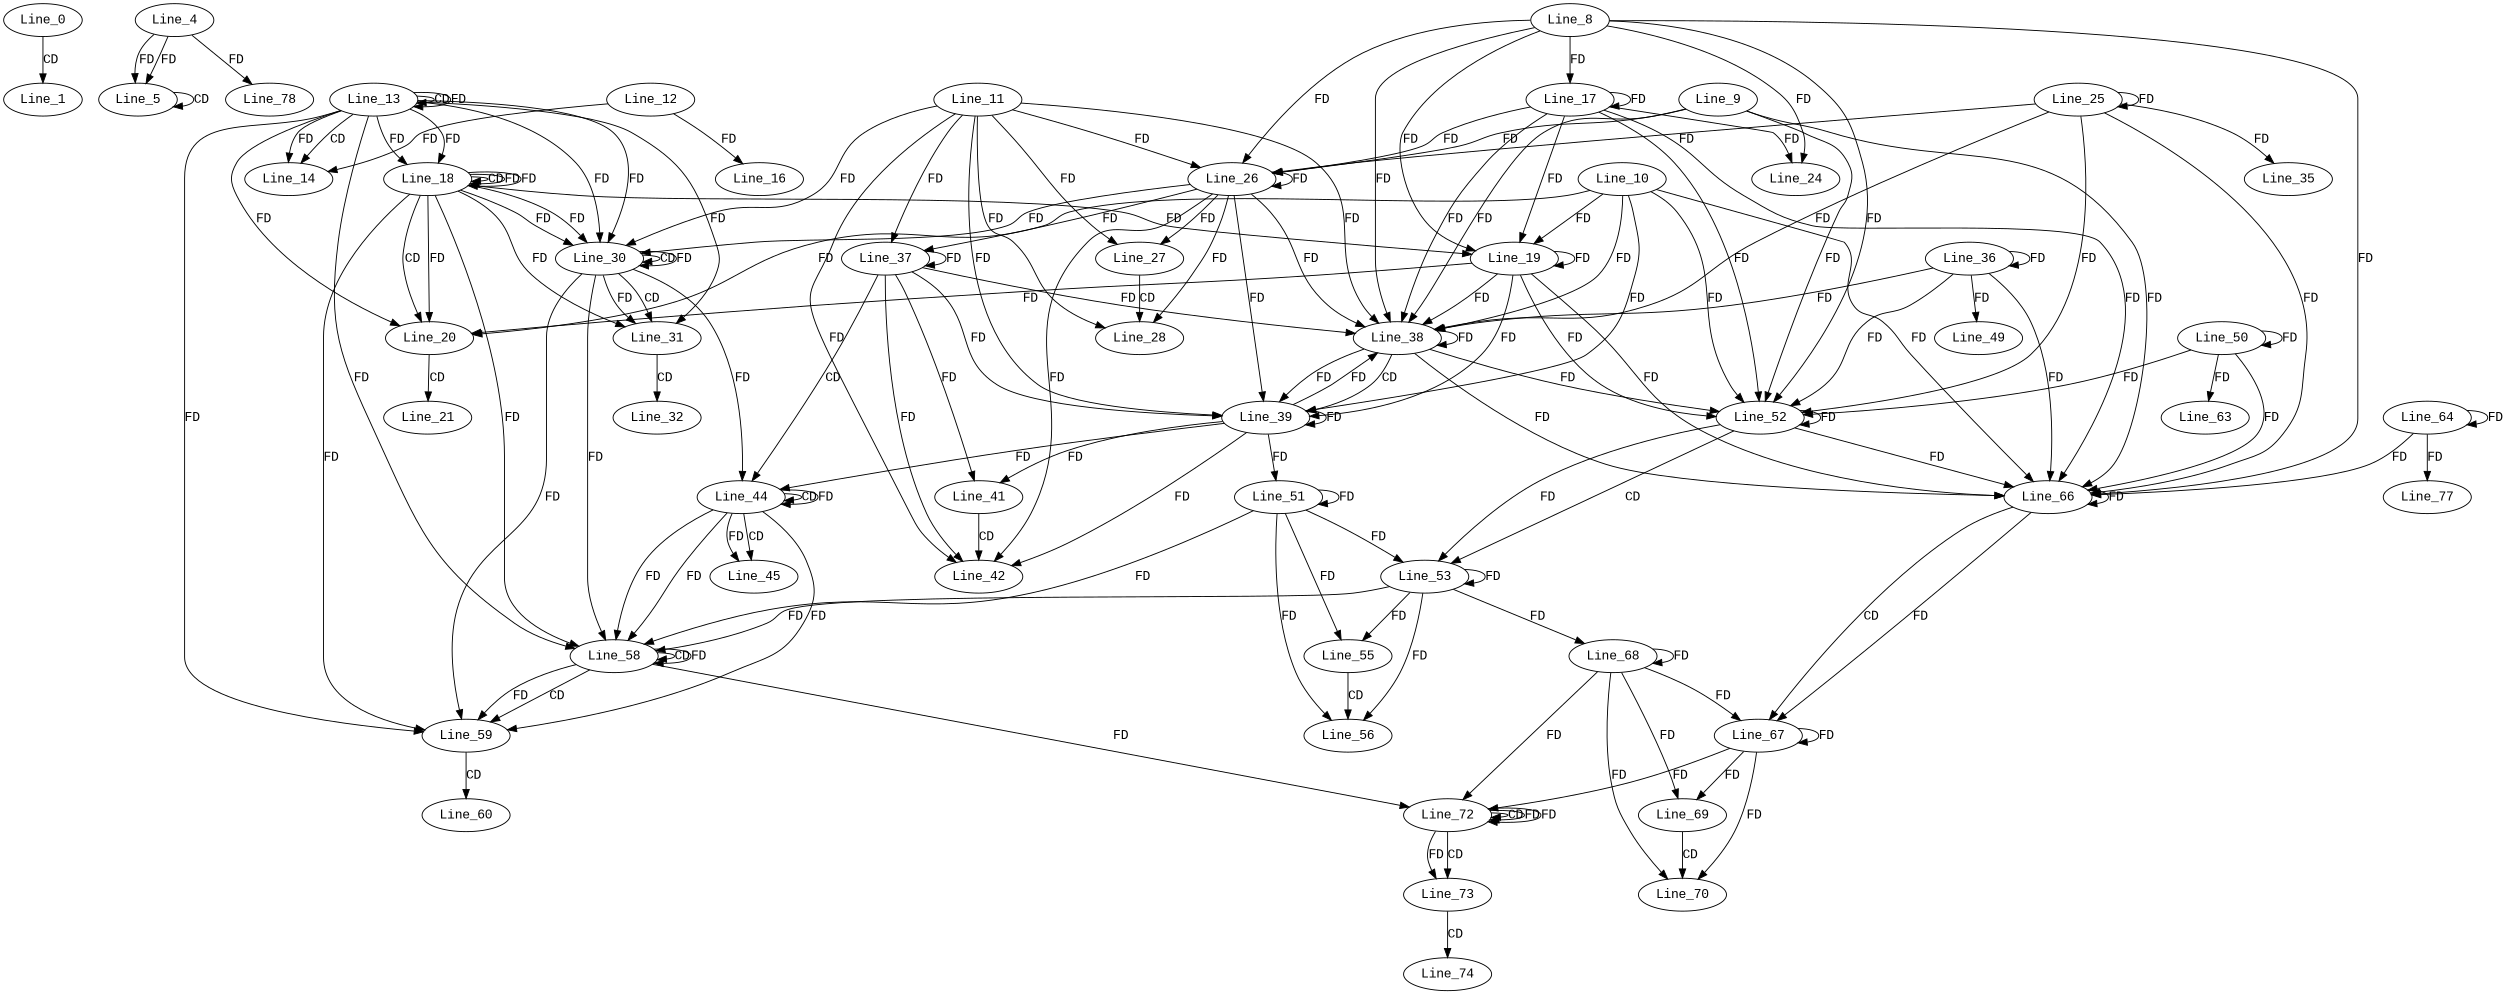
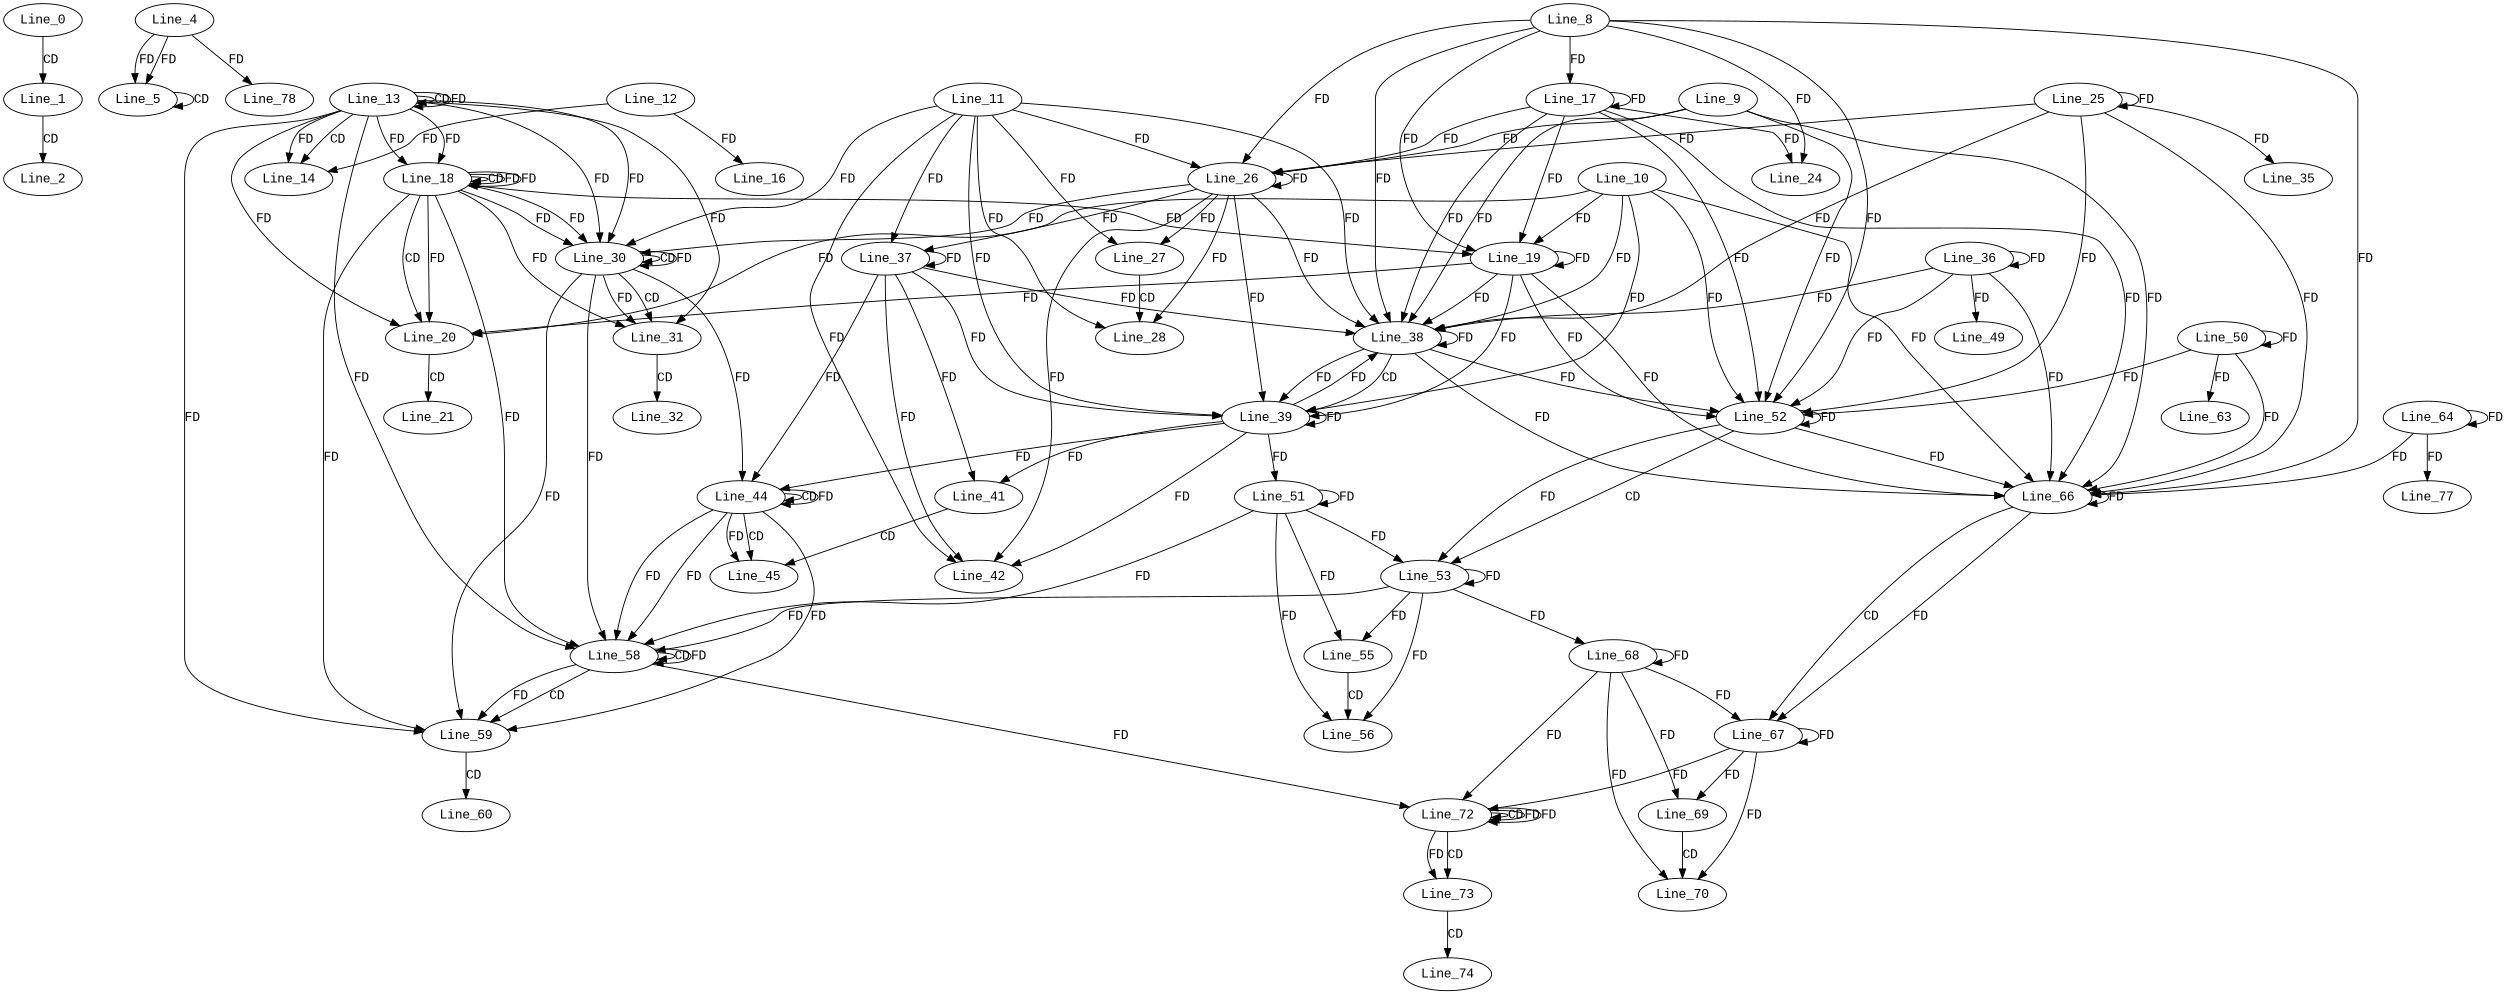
node "Line_2": added
edge "Line_37" -> "Line_44": label "CD" -> "FD"
edge "Line_41" -> "Line_42": now "Line_41" -> "Line_45"
